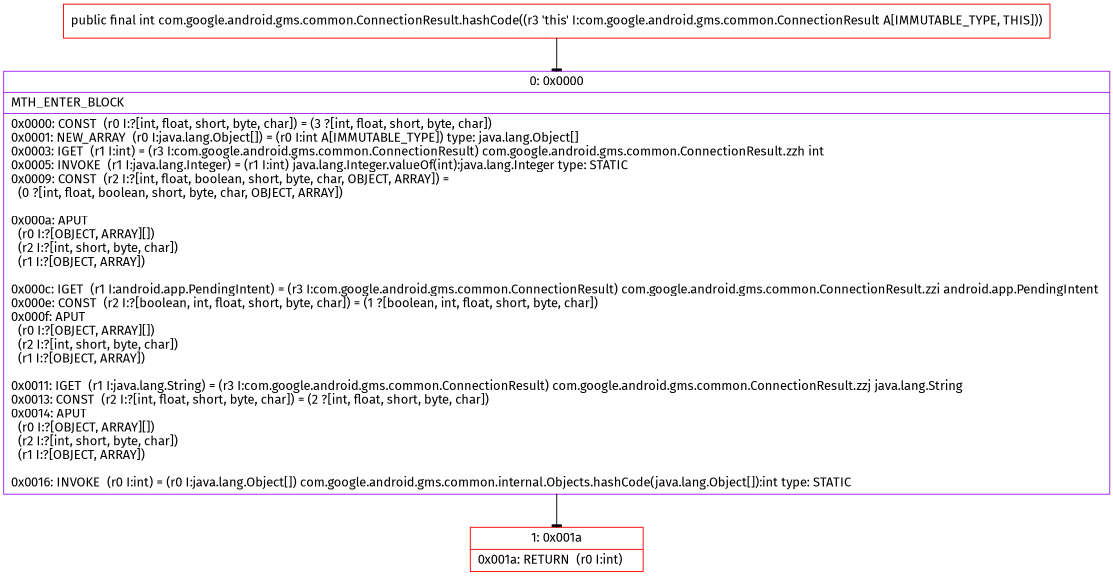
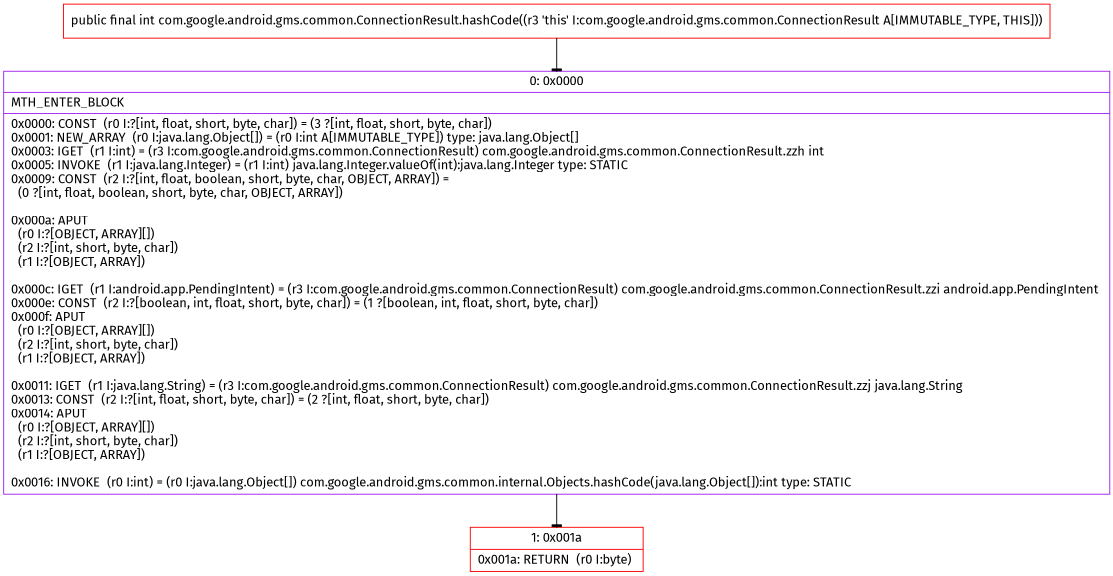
node "1: 0x001a": text "0x001a: RETURN  (r0 I:int)" -> "0x001a: RETURN  (r0 I:byte)"
